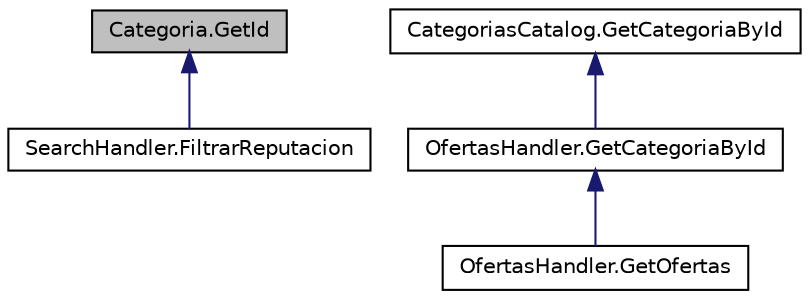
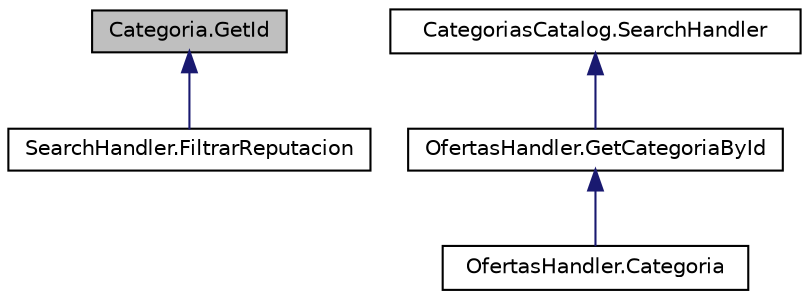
node "CategoriasCatalog.GetCategoriaById": label "CategoriasCatalog.GetCategoriaById" -> "CategoriasCatalog.SearchHandler"
node "OfertasHandler.GetOfertas": label "OfertasHandler.GetOfertas" -> "OfertasHandler.Categoria"
